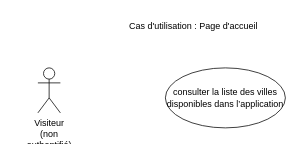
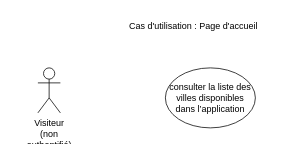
node "consulter la liste des villes disponibles dans l’application": size 120x60 -> 90x60
